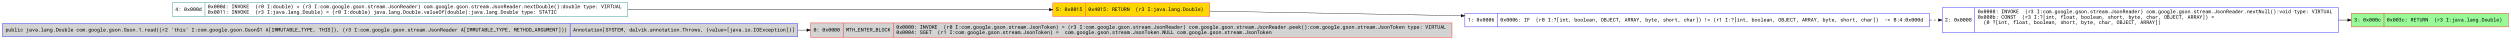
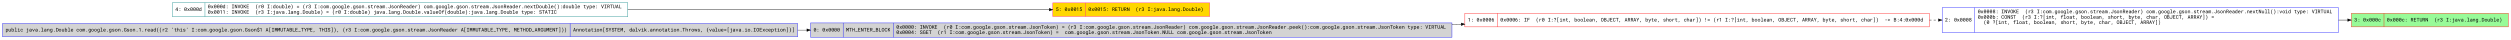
node "5: 0x0015": text "0x4015: RETURN  (r3 I:java.lang.Double)" -> "0x0015: RETURN  (r3 I:java.lang.Double)"
edge "5: 0x0015" -> "1: 0x0006": now "0: 0x0000" -> "1: 0x0006"
node "1: 0x0006": color blue -> red
node "3: 0x000c": text "0x003c: RETURN  (r3 I:java.lang.Double)" -> "0x000c: RETURN  (r3 I:java.lang.Double)"
node "0: 0x0000": color red -> blue
